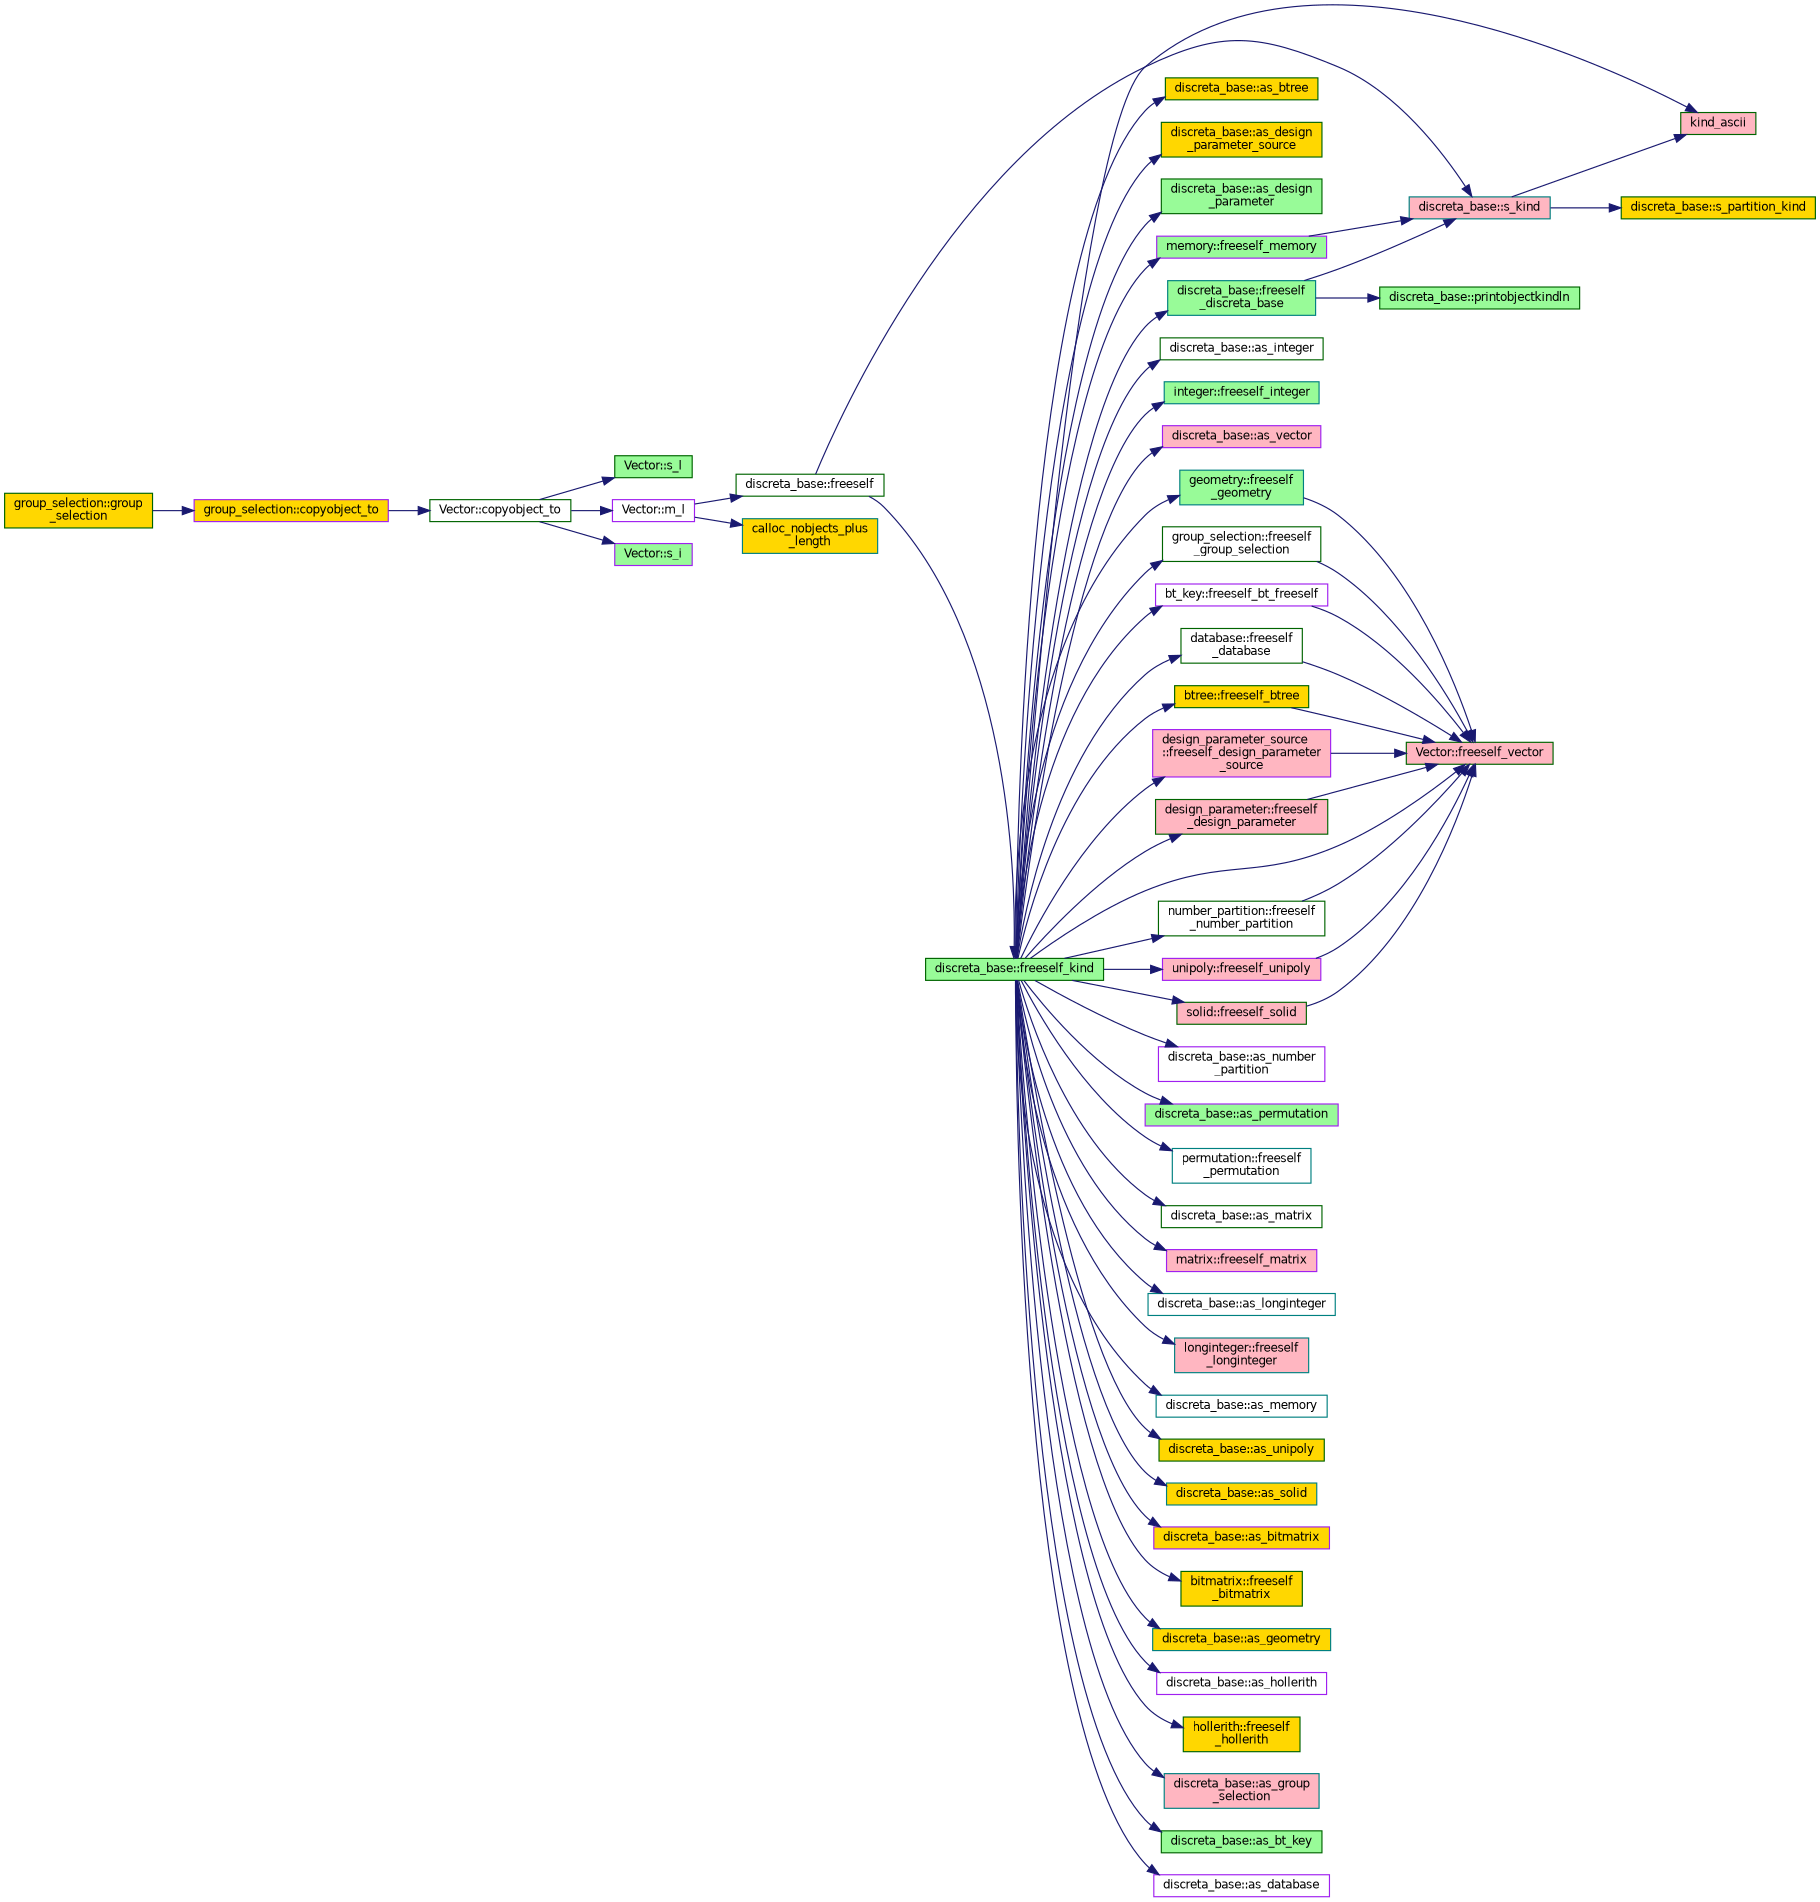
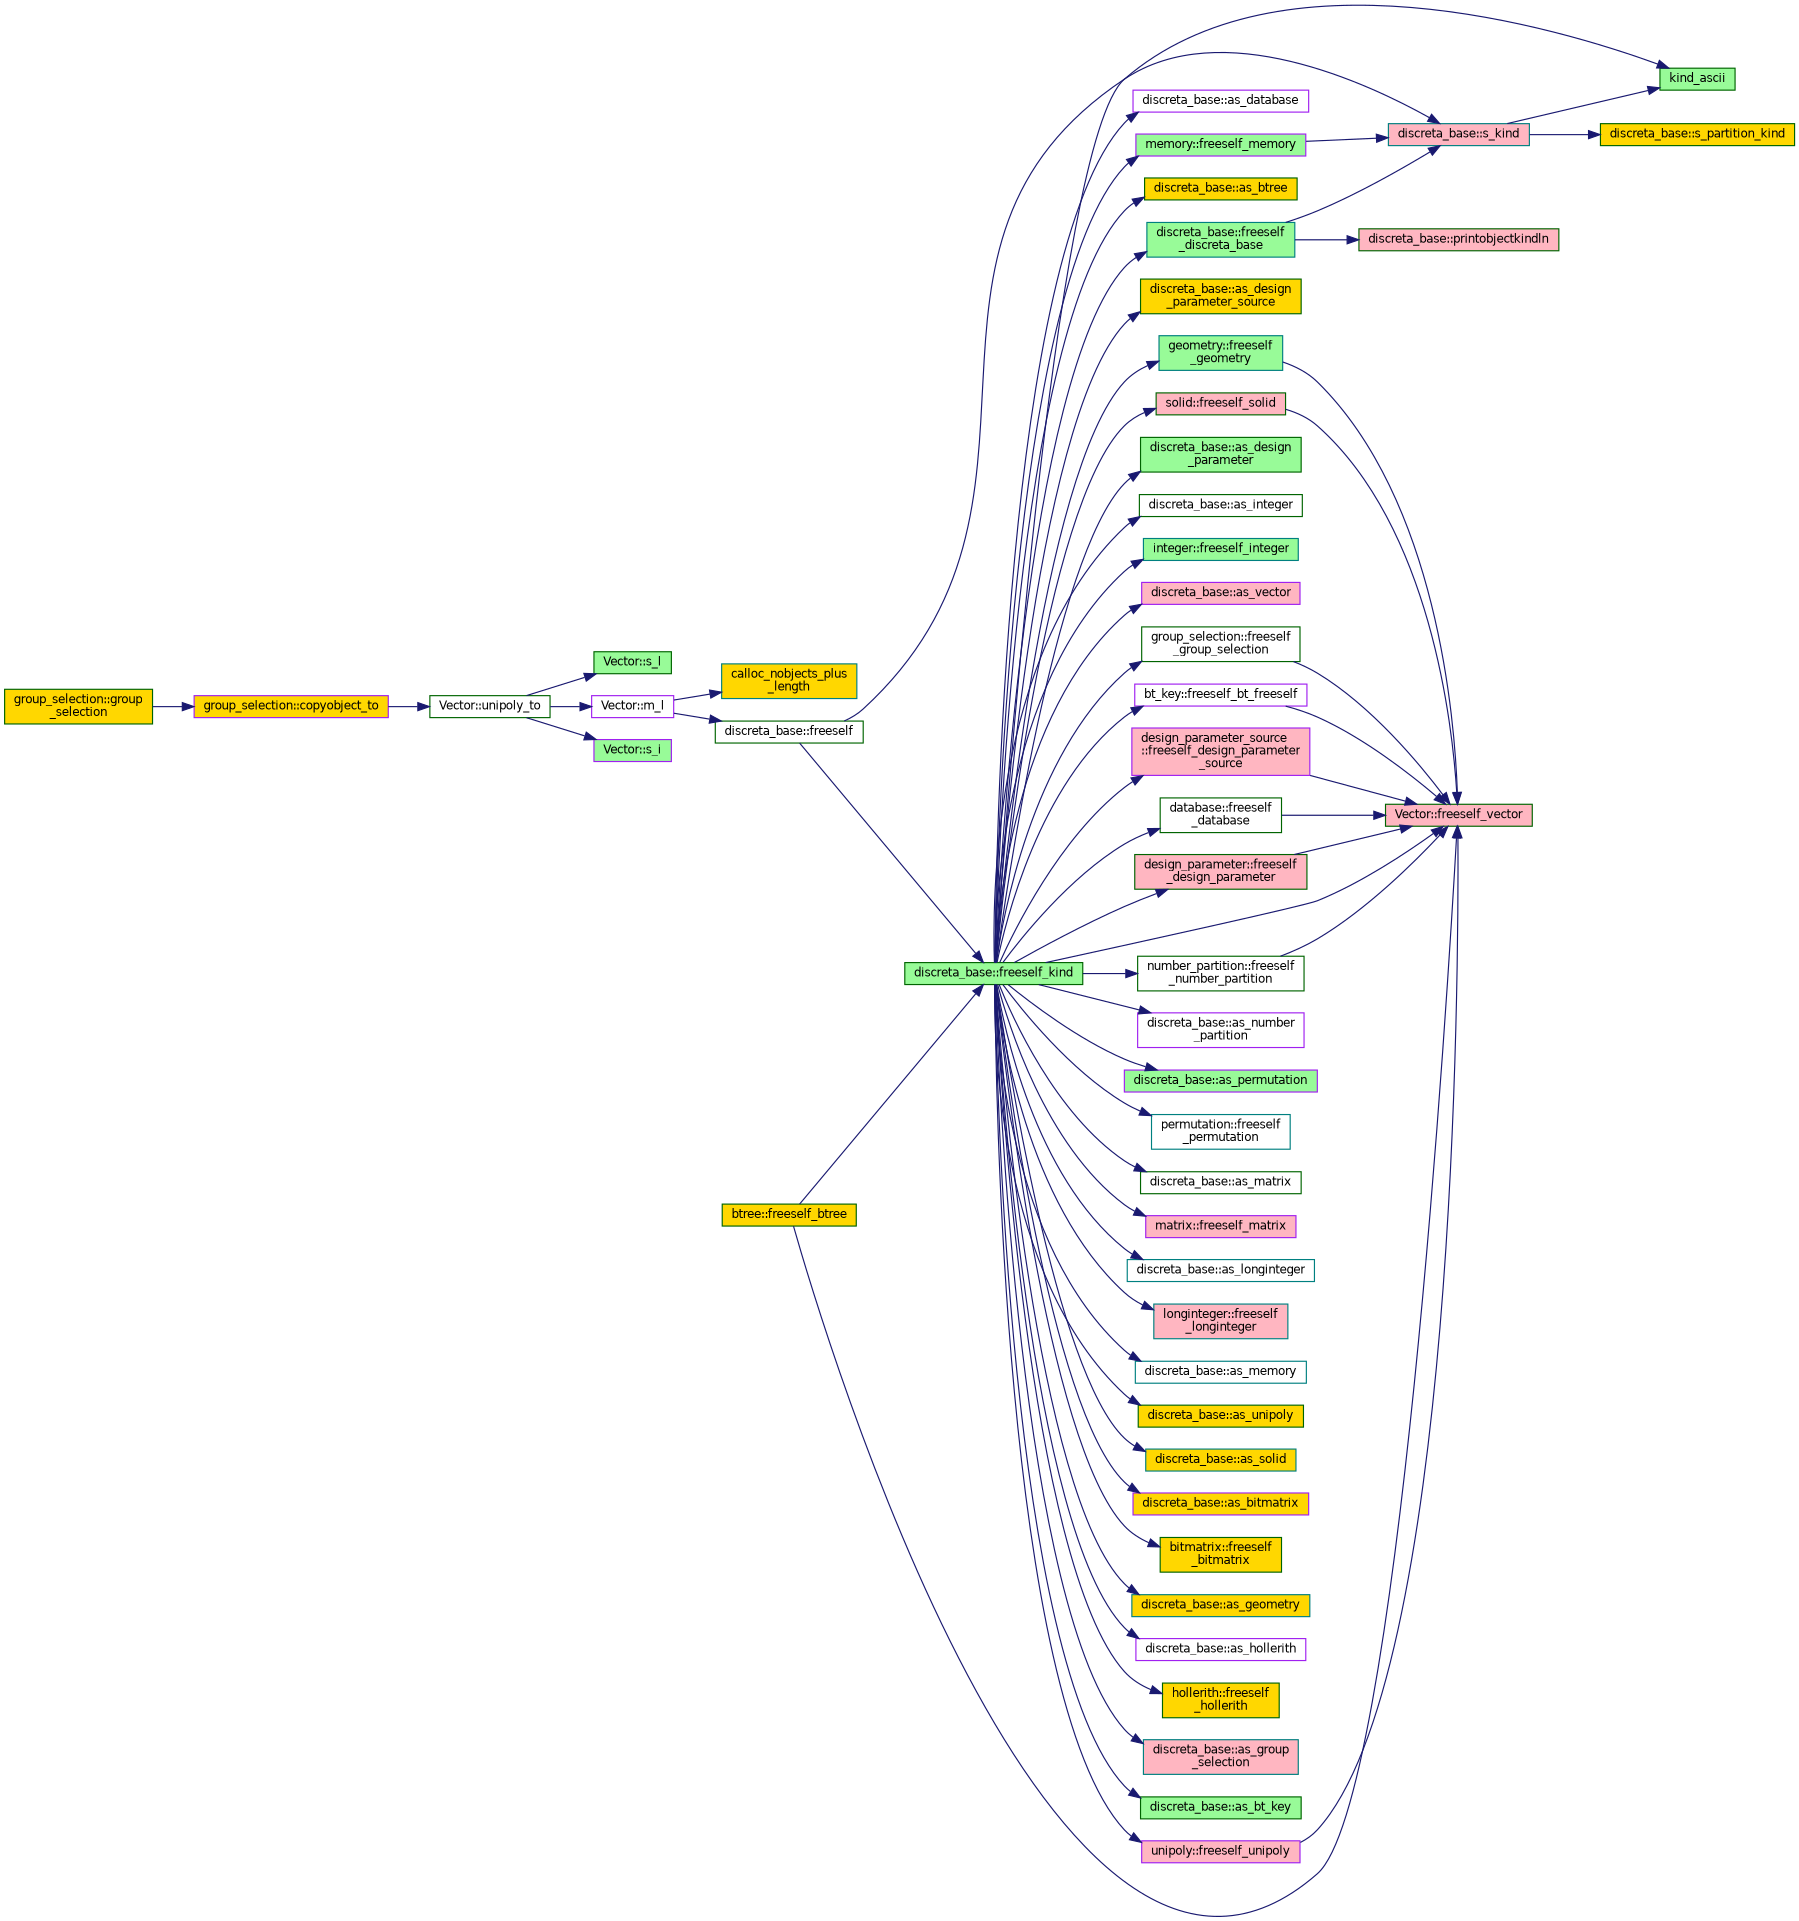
node "kind_ascii": fillcolor lightpink -> palegreen
node "discreta_base::printobjectkindln": fillcolor palegreen -> lightpink
node "Vector::copyobject_to": label "Vector::copyobject_to" -> "Vector::unipoly_to"
edge "discreta_base::freeself_kind" -> "btree::freeself_btree": reversed
